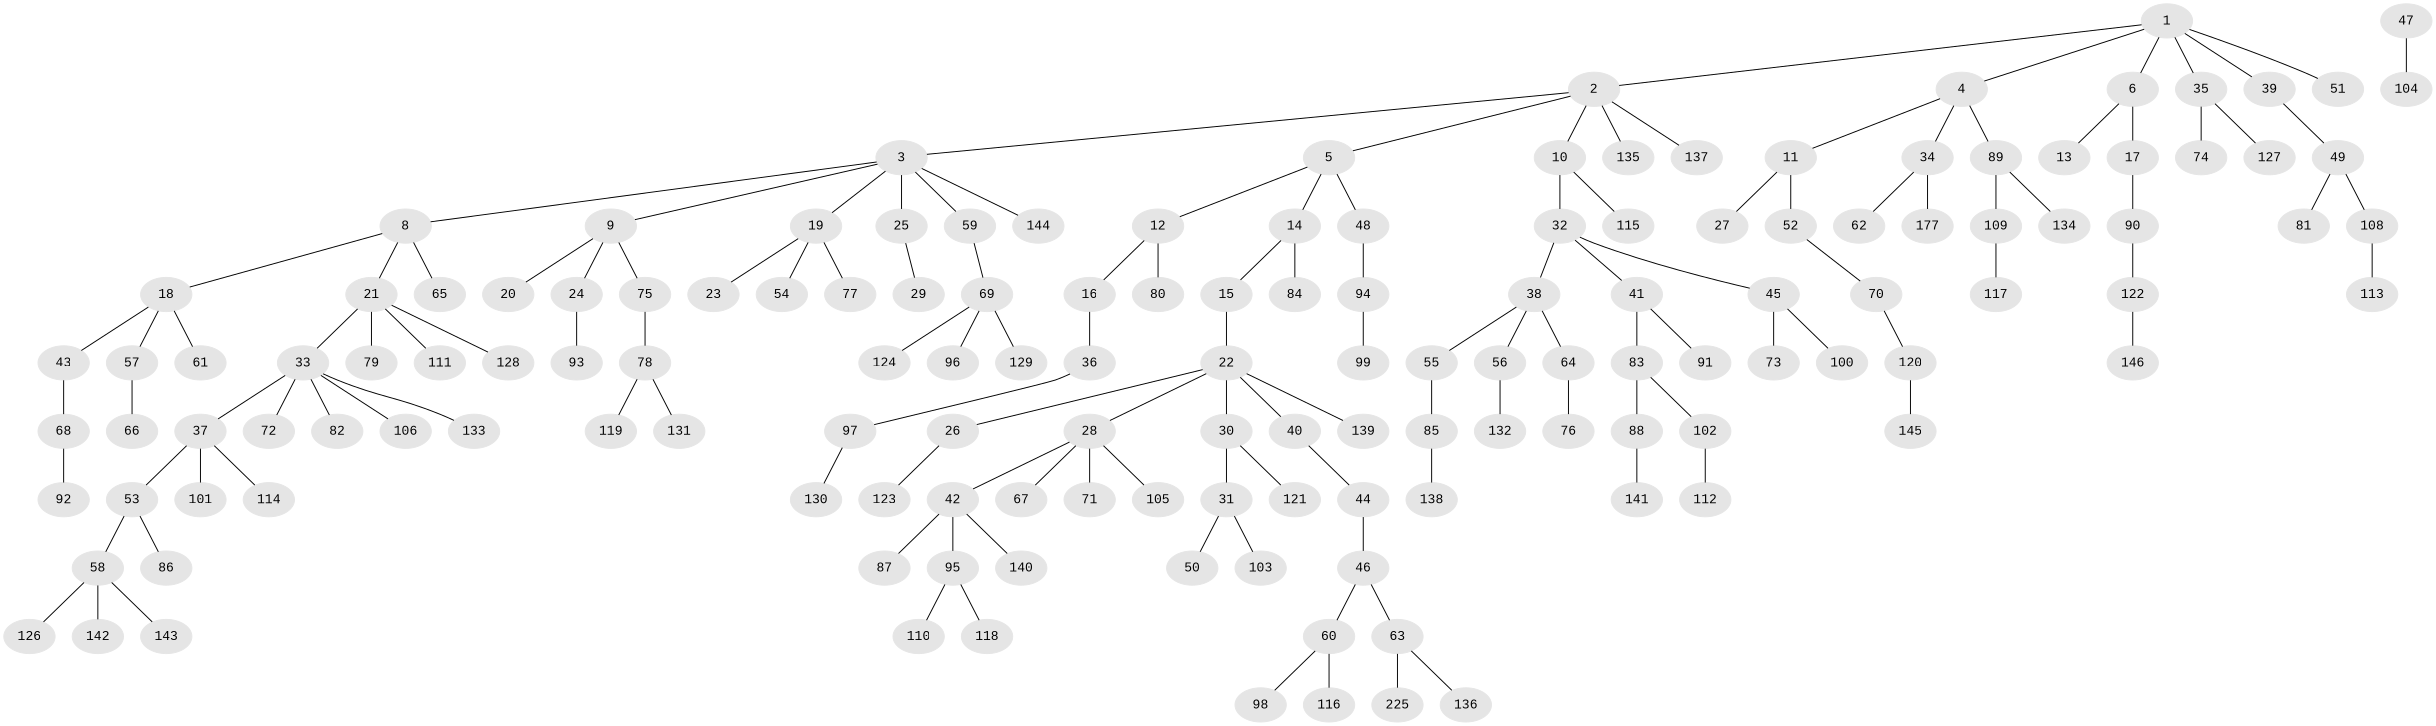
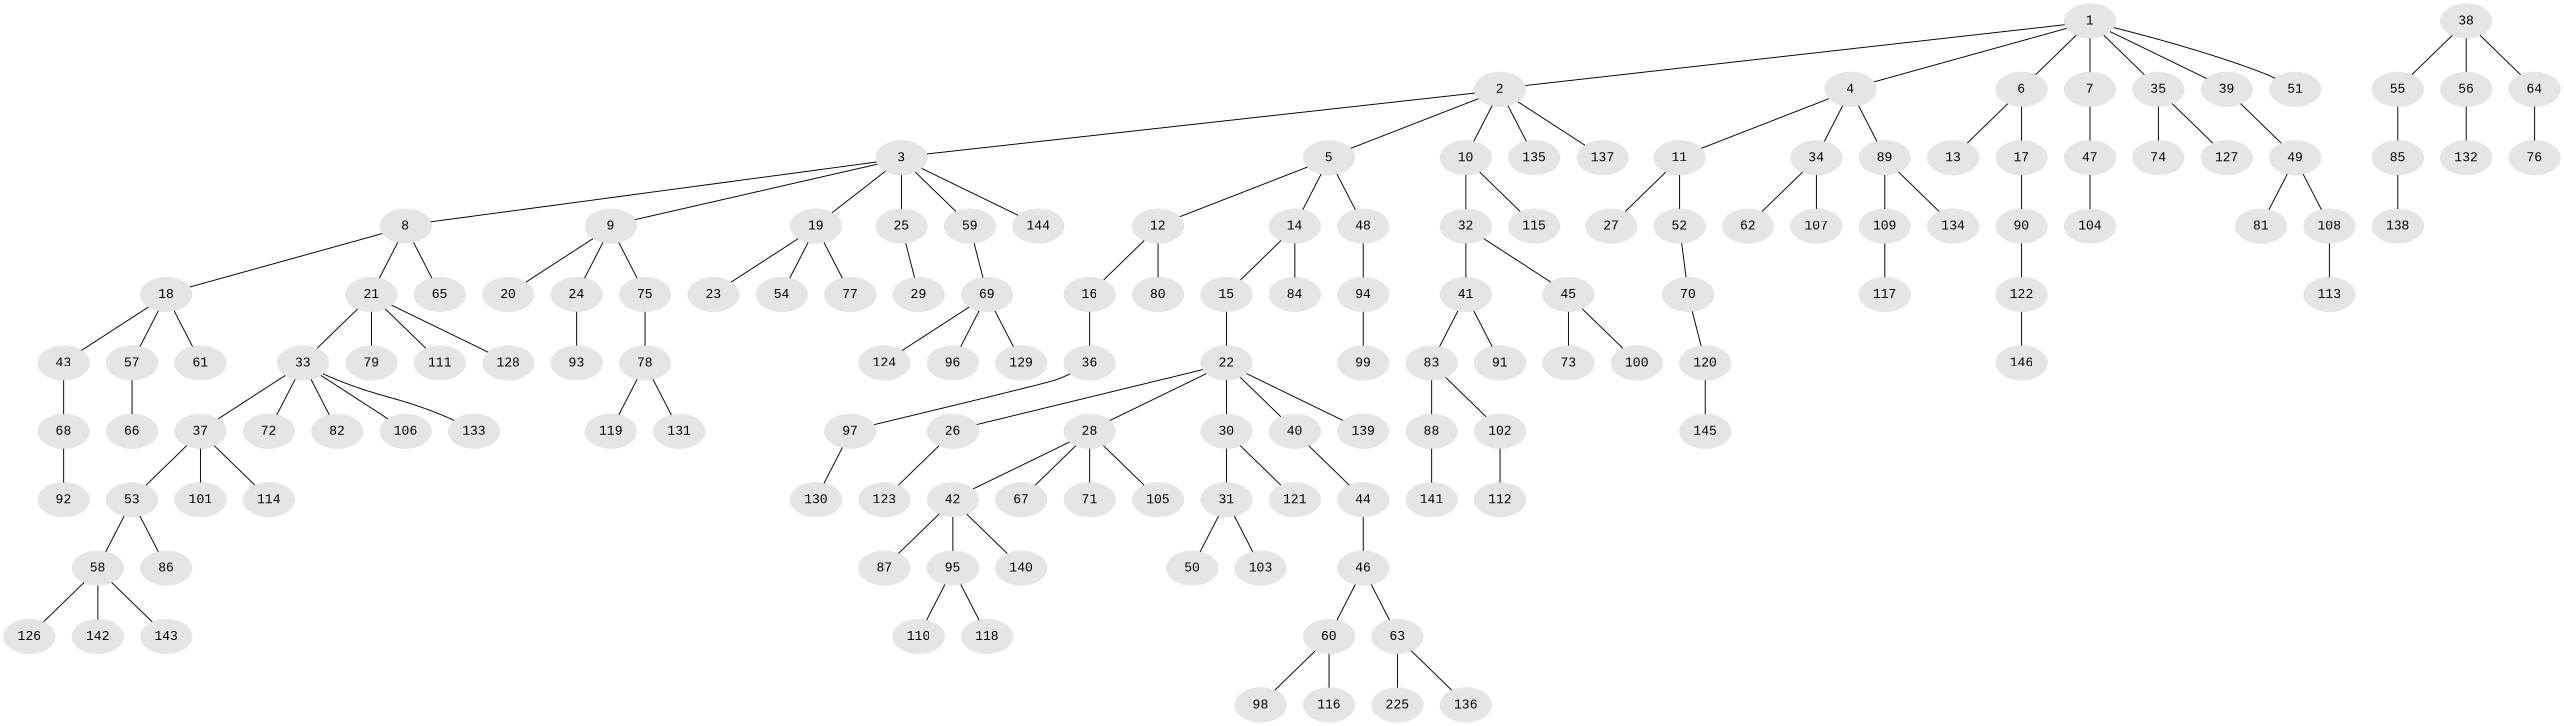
node "7": added
node "177": label "177" -> "107"
edge "32" -- "38": removed
